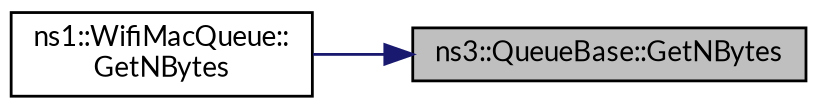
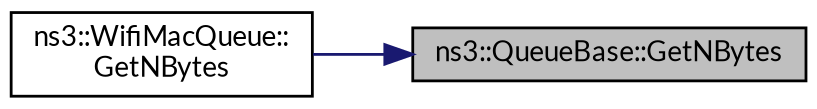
node "ns1::WifiMacQueue:: GetNBytes": label "ns1::WifiMacQueue:: GetNBytes" -> "ns3::WifiMacQueue:: GetNBytes"
